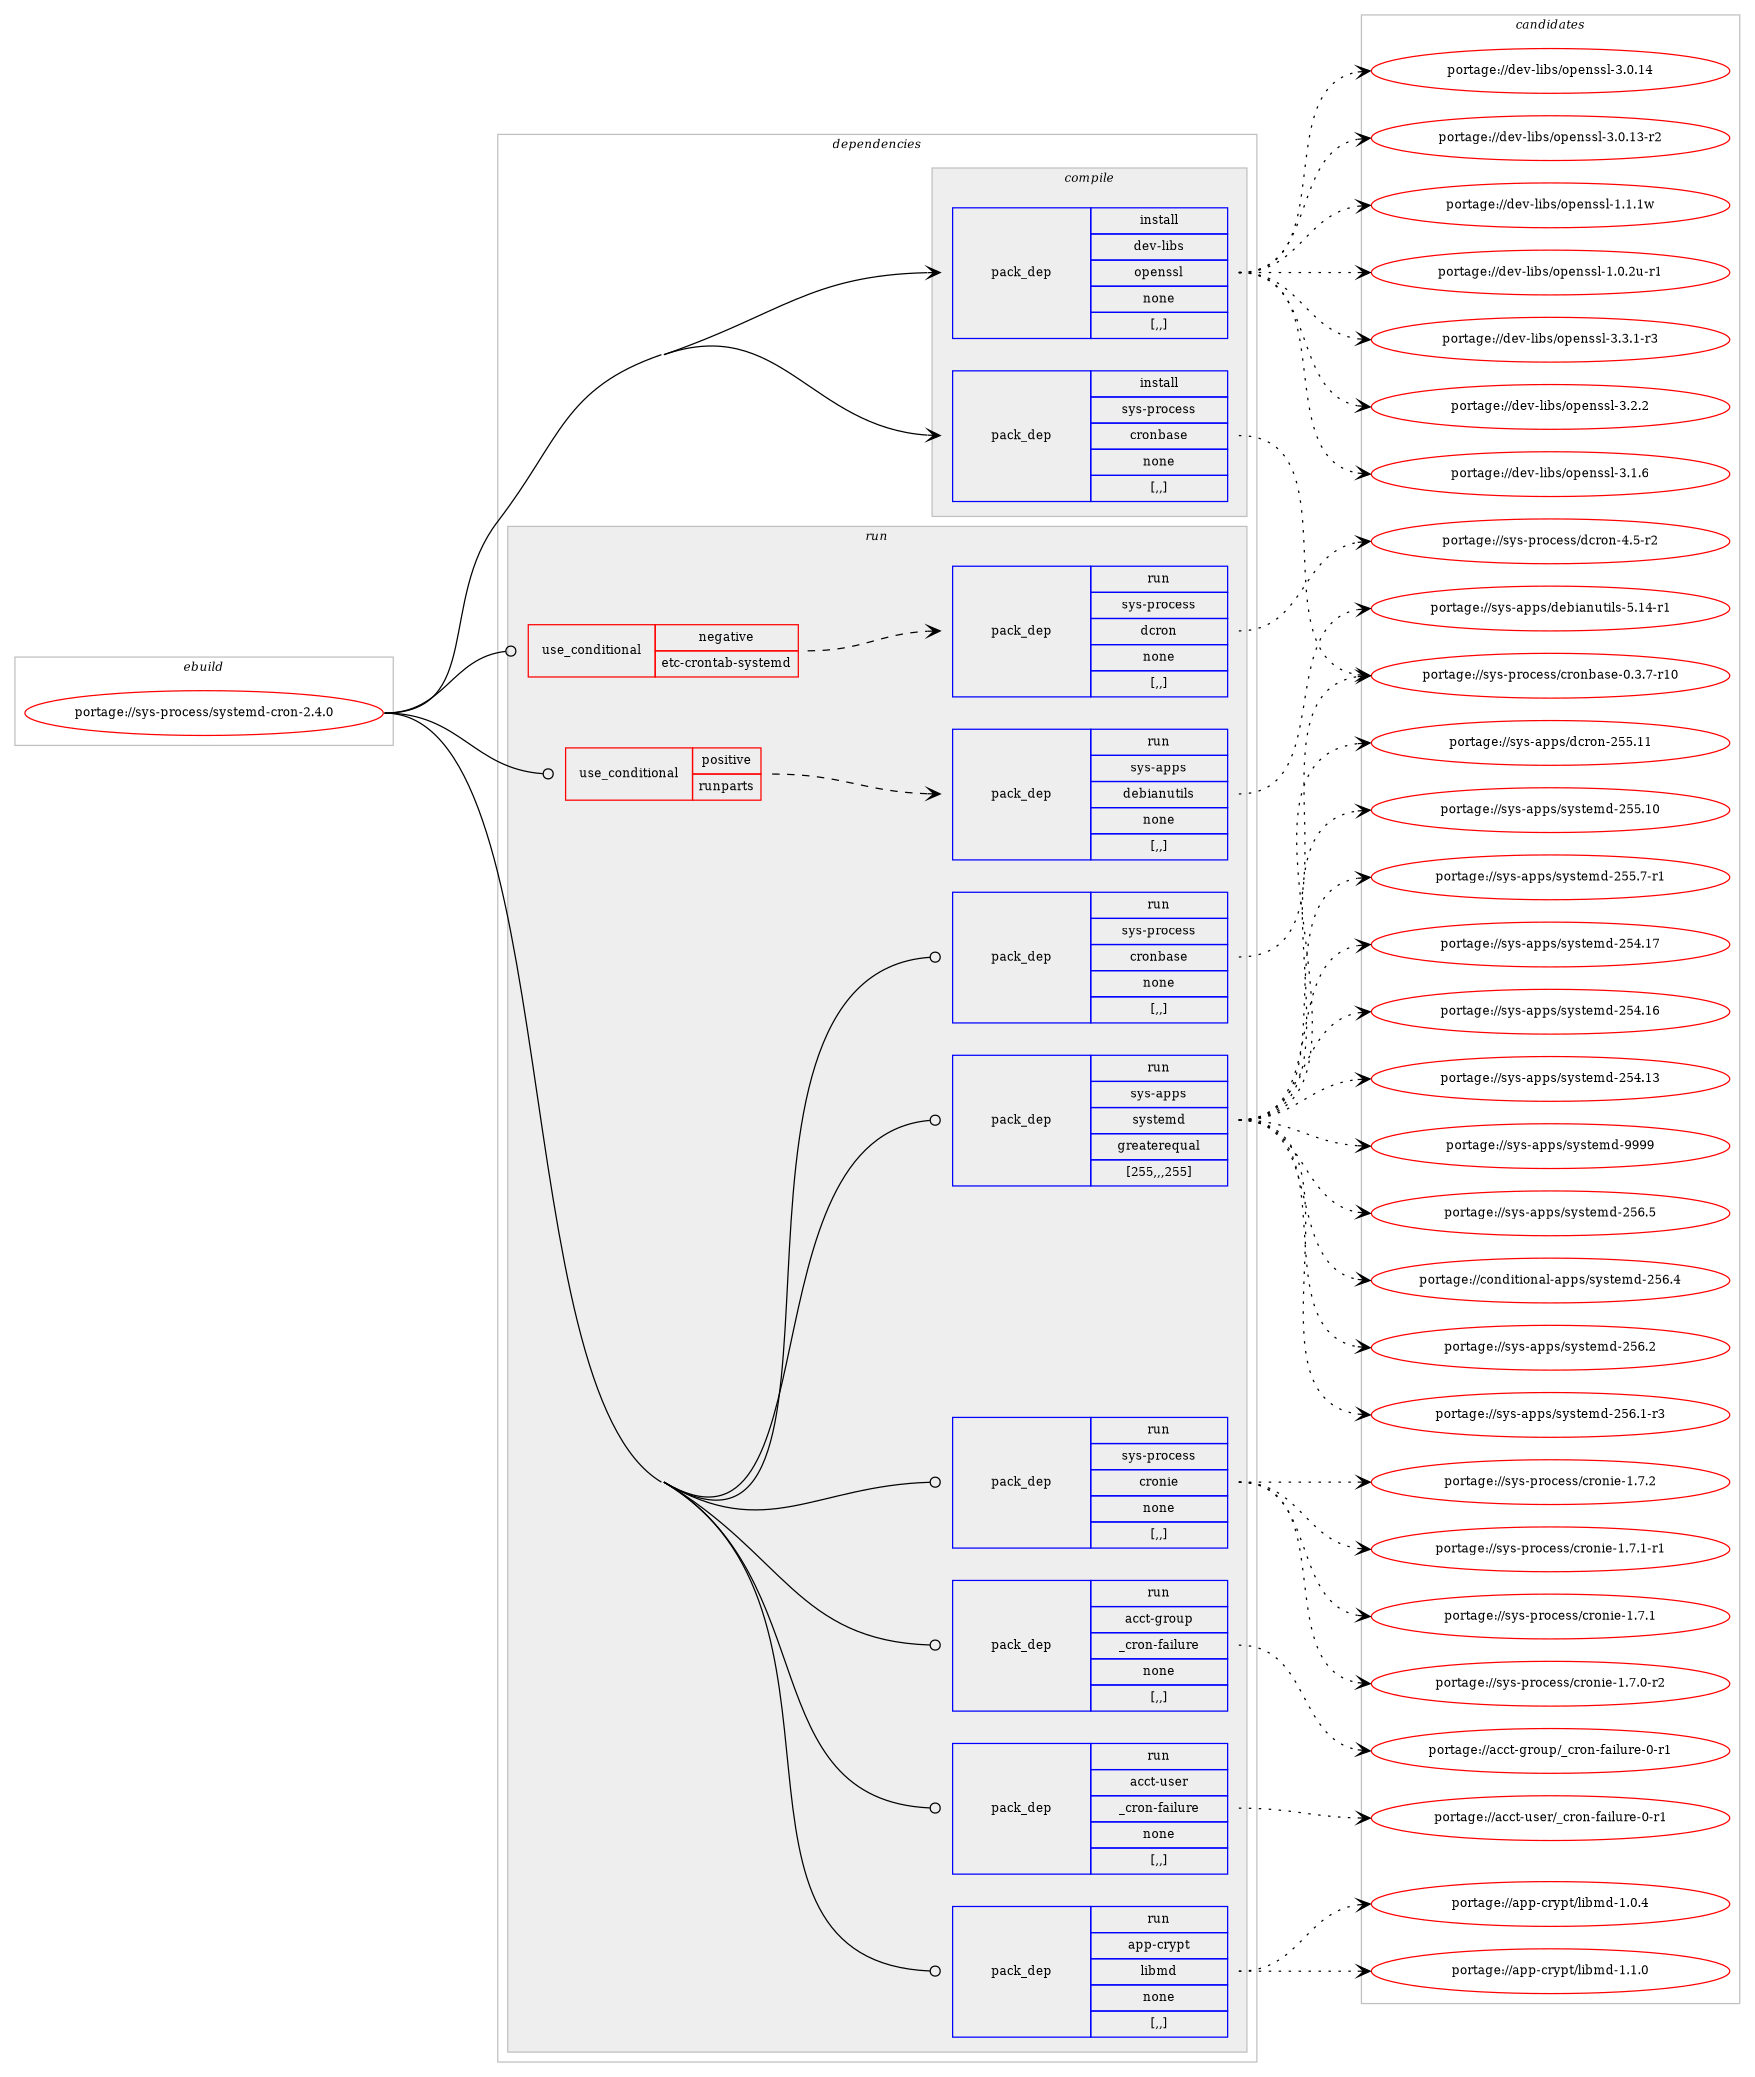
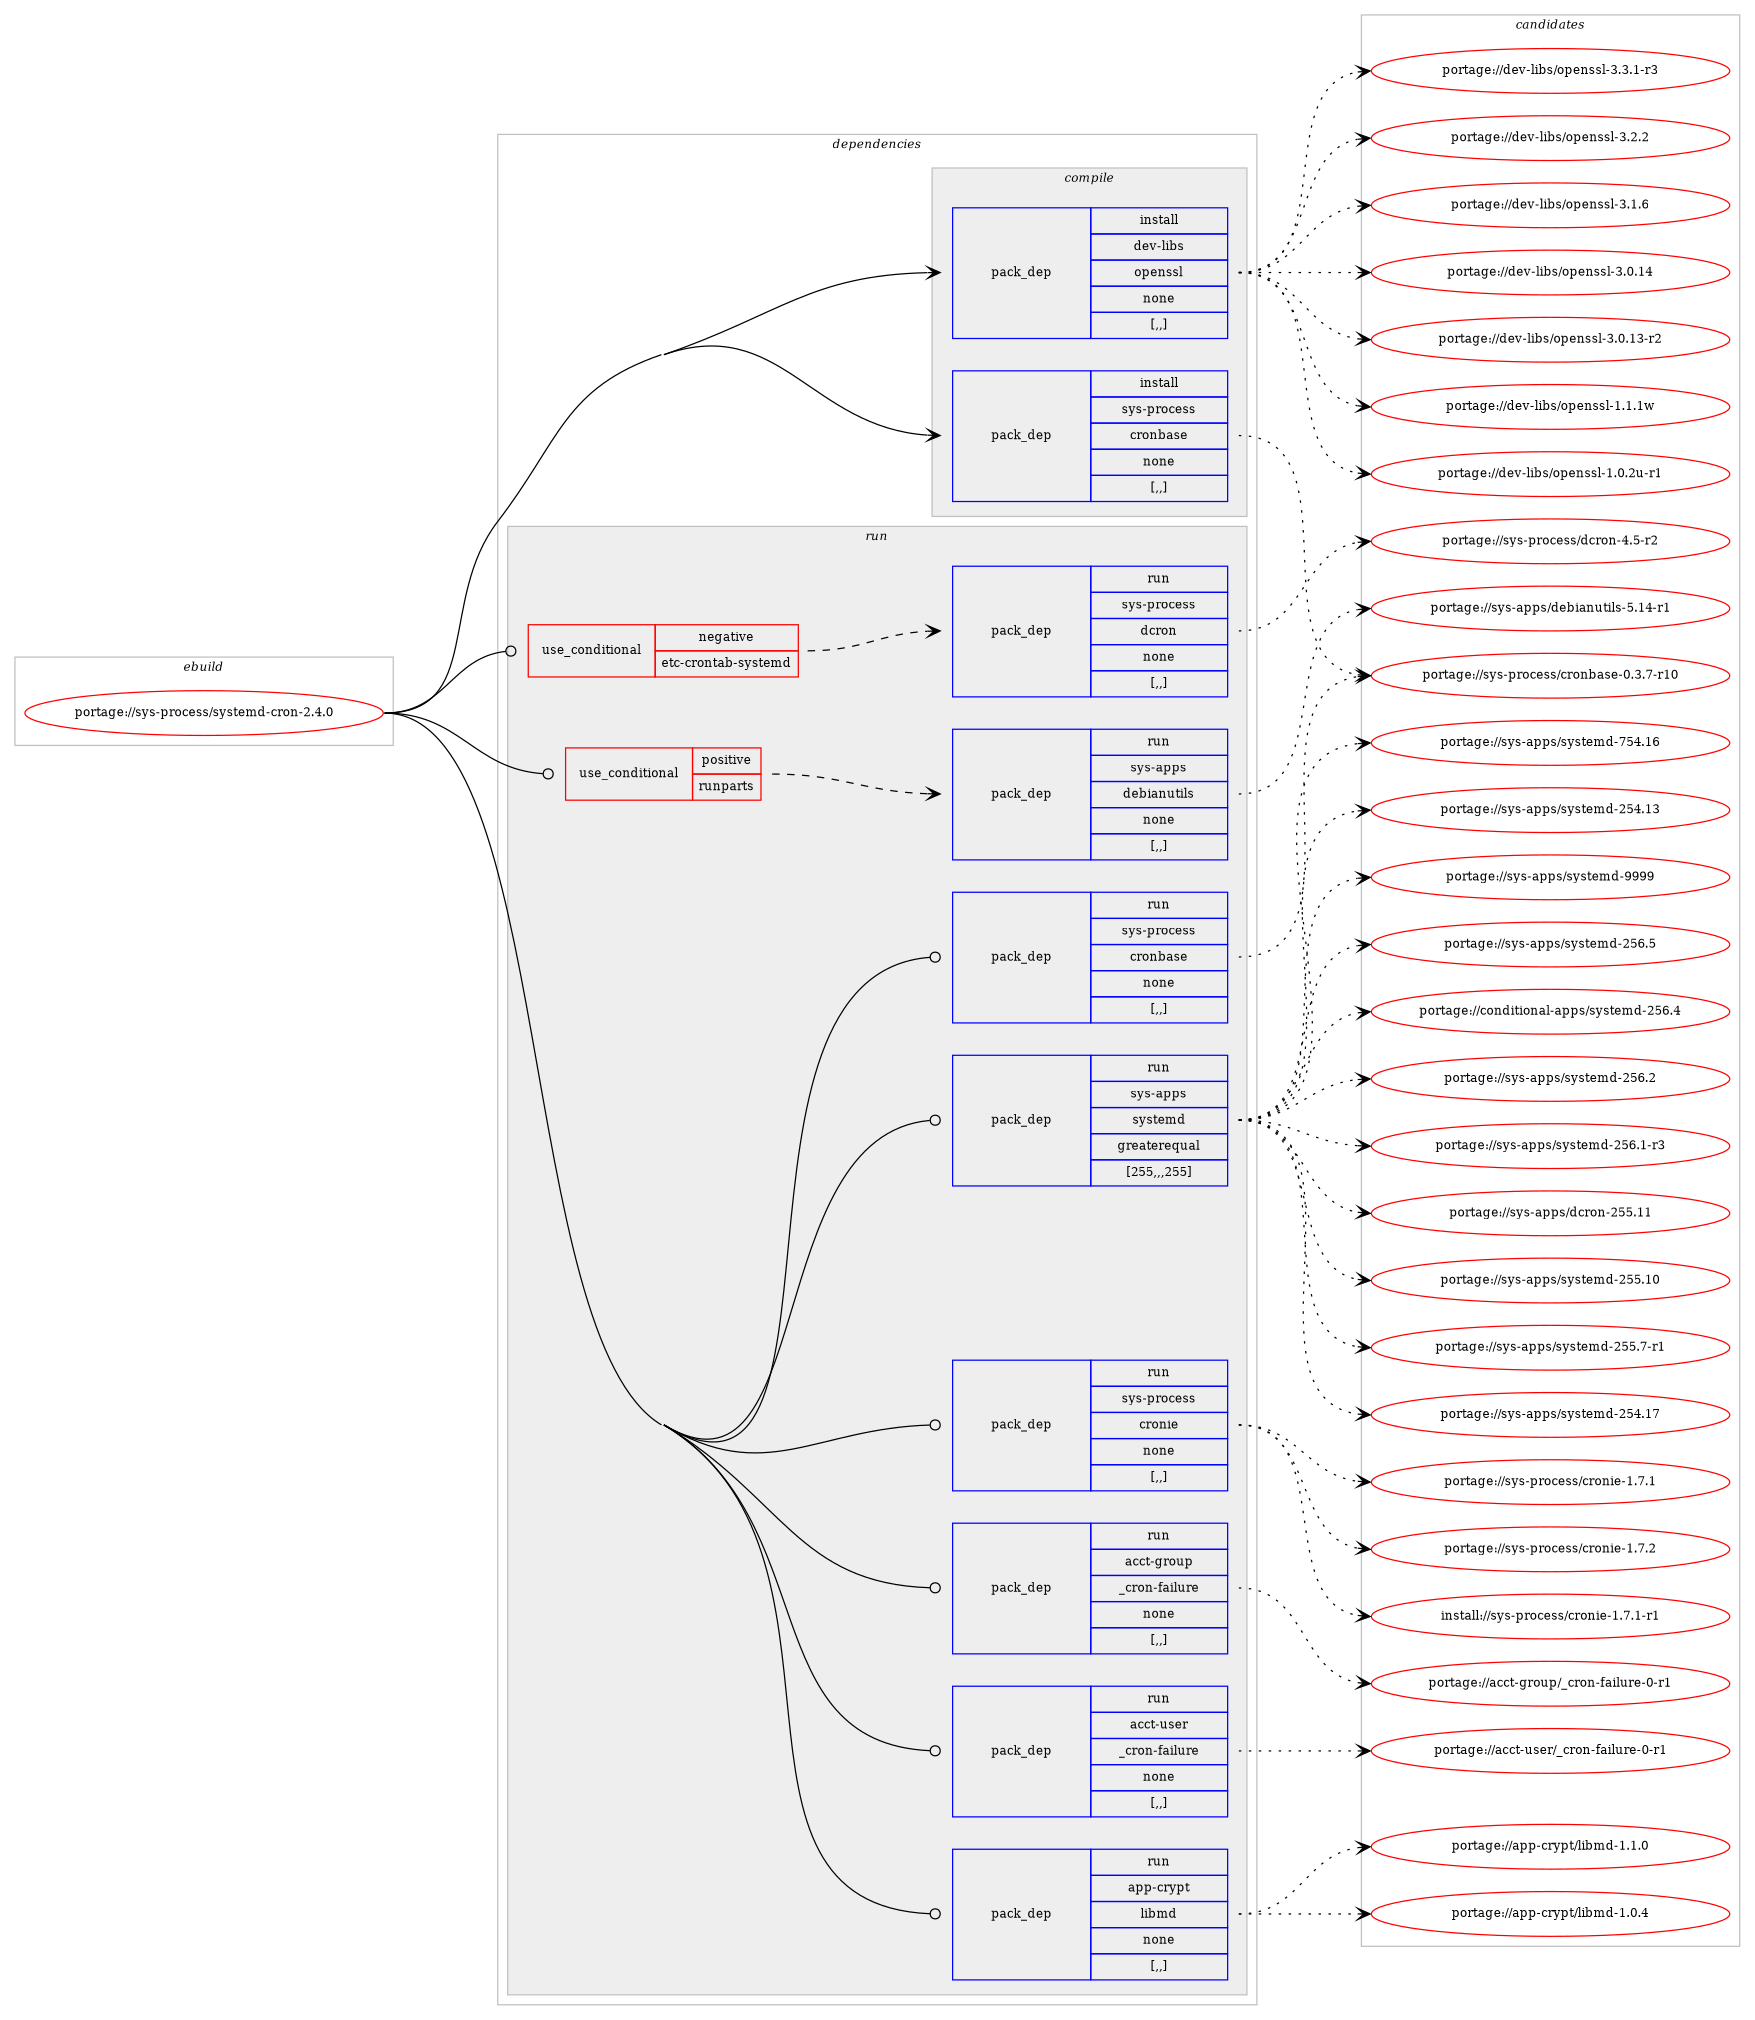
node "portage://sys-apps/systemd-254.16": label "portage://sys-apps/systemd-254.16" -> "portage://sys-apps/systemd-754.16"
node "portage://sys-process/cronie-1.7.1-r1": label "portage://sys-process/cronie-1.7.1-r1" -> "install://sys-process/cronie-1.7.1-r1"
node "portage://sys-process/cronie-1.7.0-r2": removed
